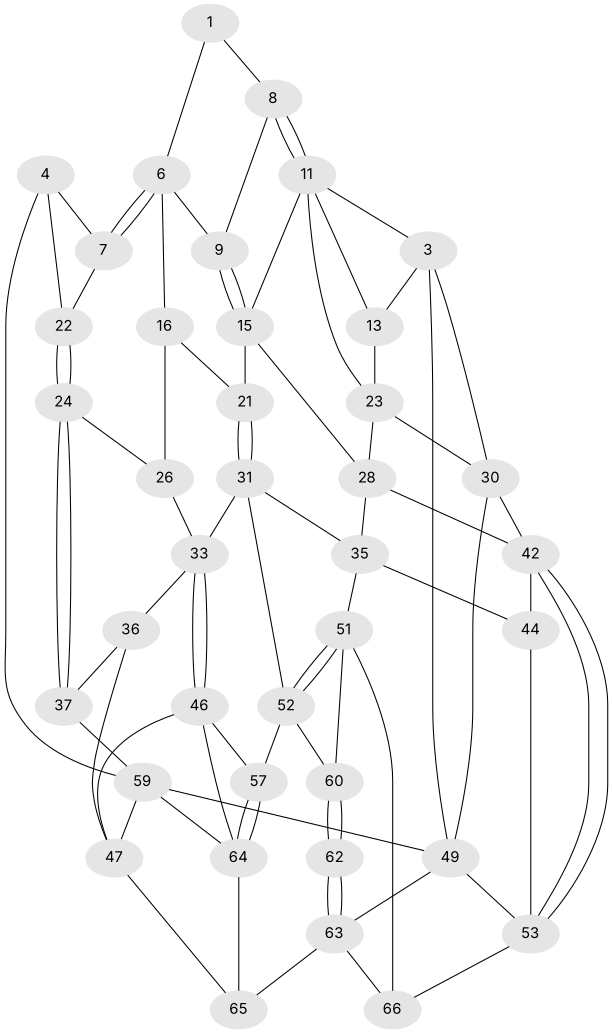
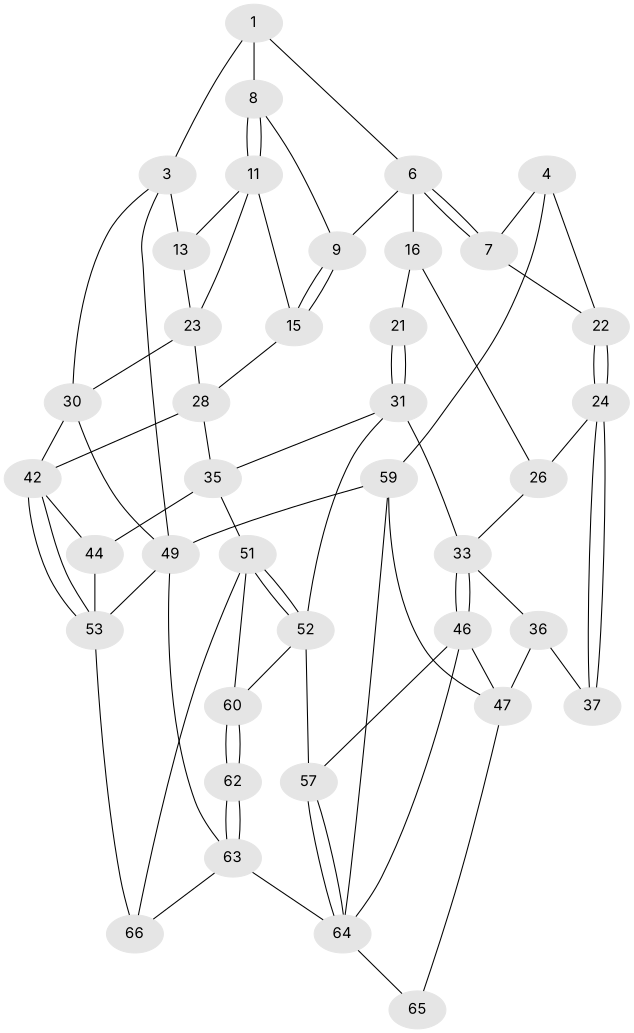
edge "11" -- "3": now "1" -- "3"
edge "15" -- "21": removed
edge "37" -- "59": removed
edge "63" -- "65": now "63" -- "64"
